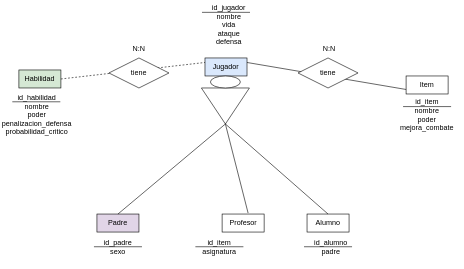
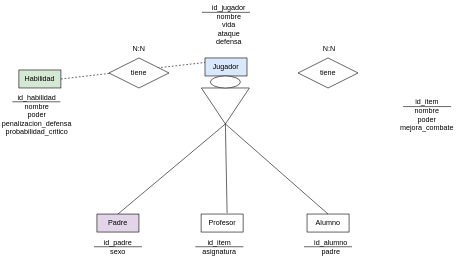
edge "Jugador" -- "Item": removed
node "Item": removed
node "Profesor": moved (243, 223) -> (222, 223)
